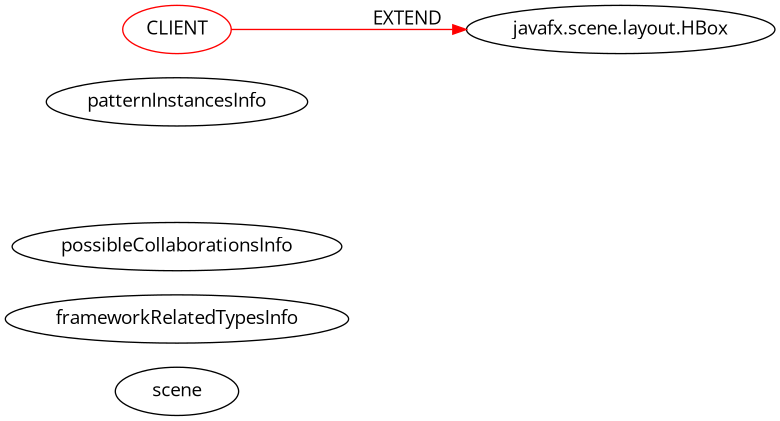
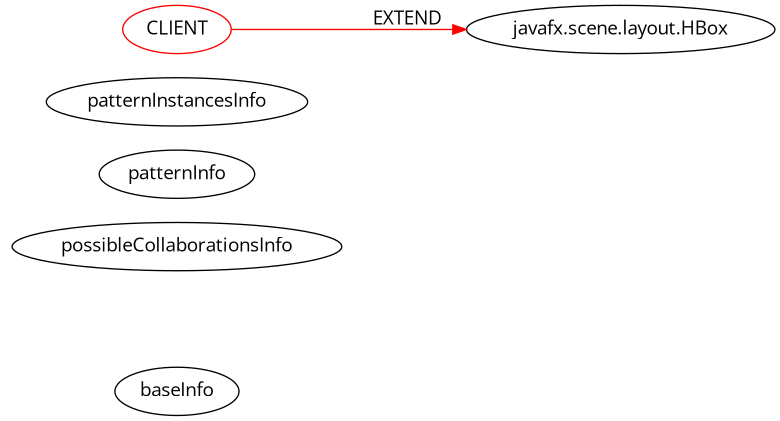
node "patternInfo": added
node "frameworkRelatedTypesInfo": removed
node "scene": label "scene" -> "baseInfo"
